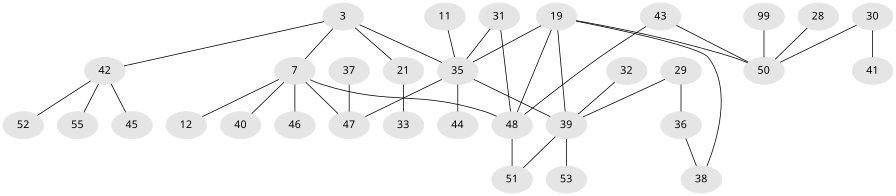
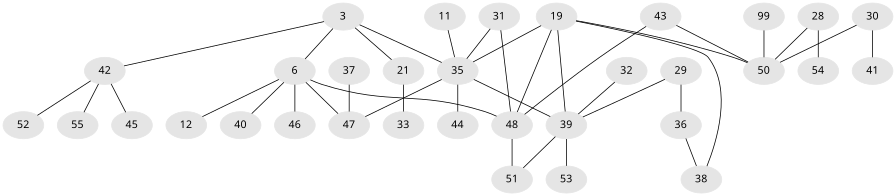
node "7": label "7" -> "6"
node "54": added
